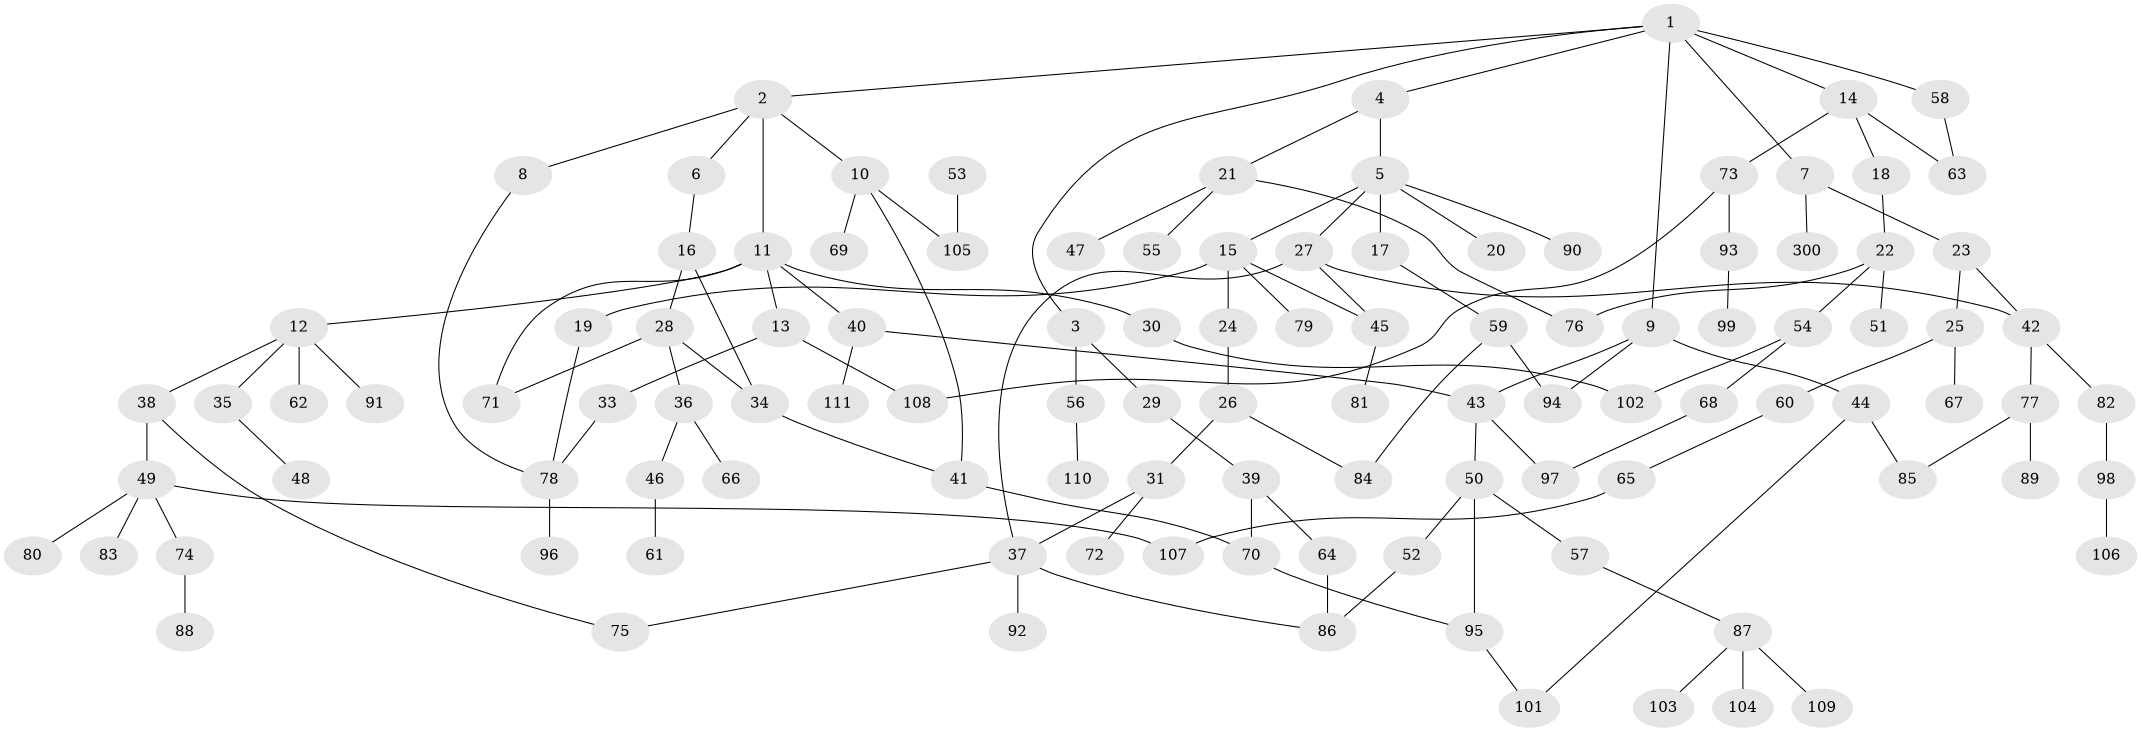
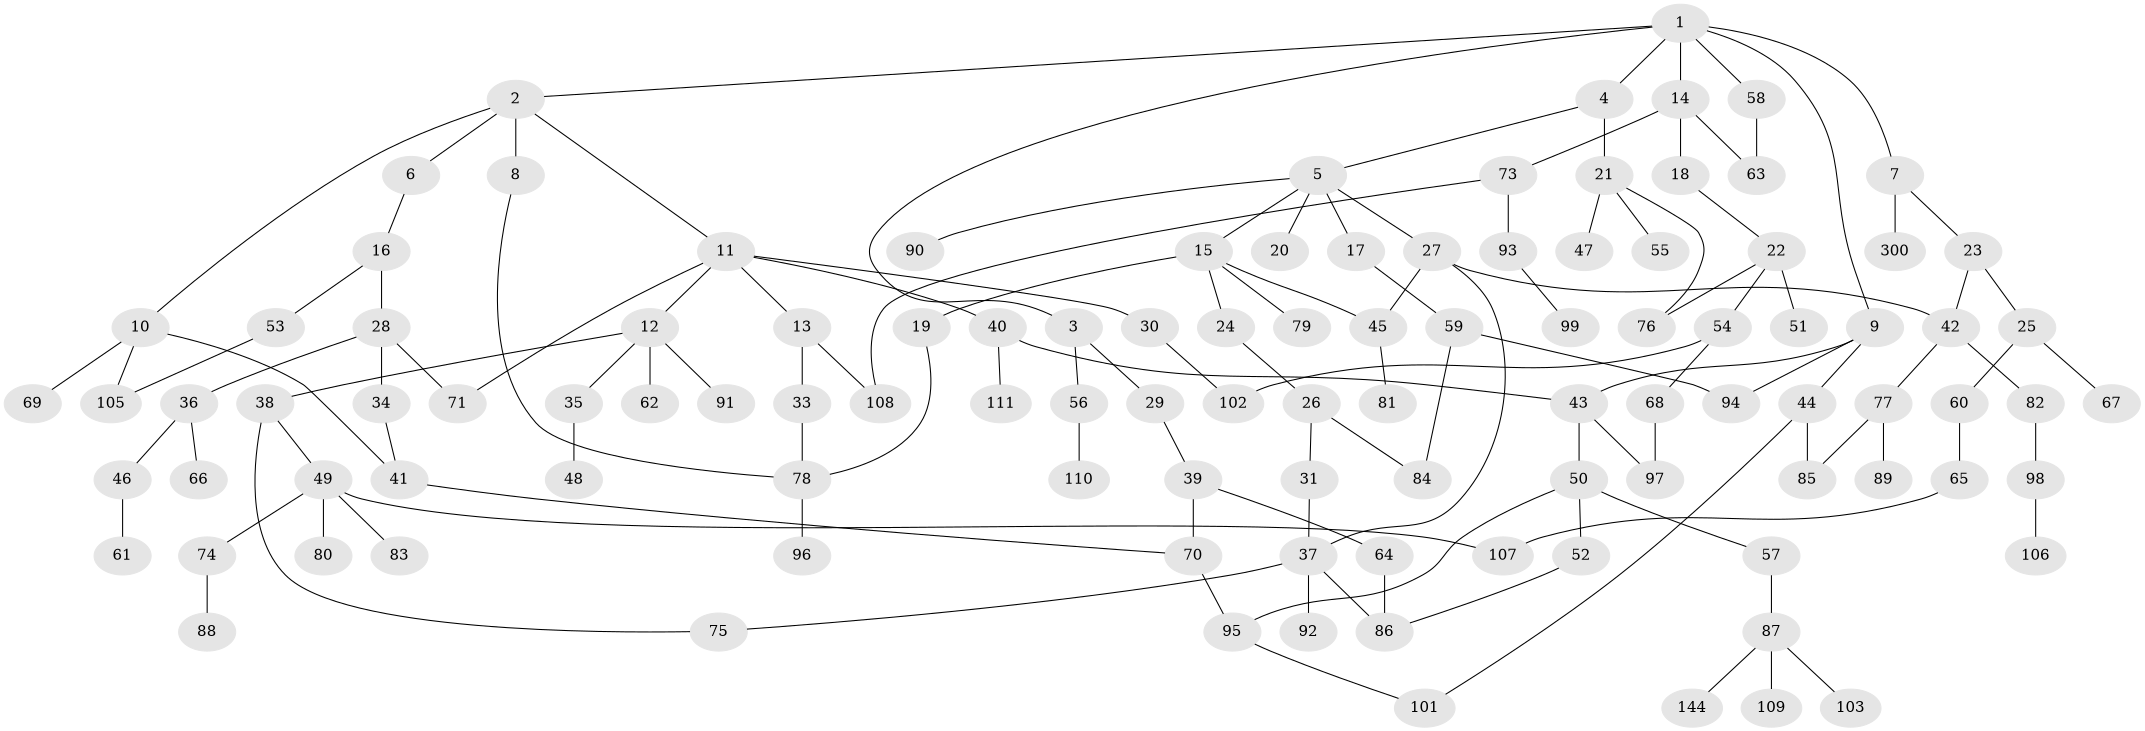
edge "16" -- "34": now "16" -- "53"
node "72": removed
node "104": label "104" -> "144"
